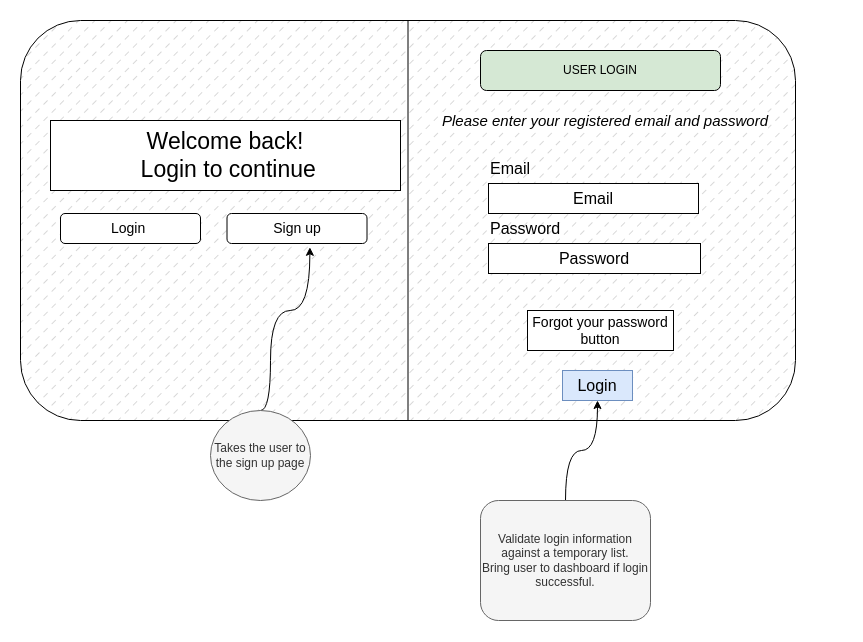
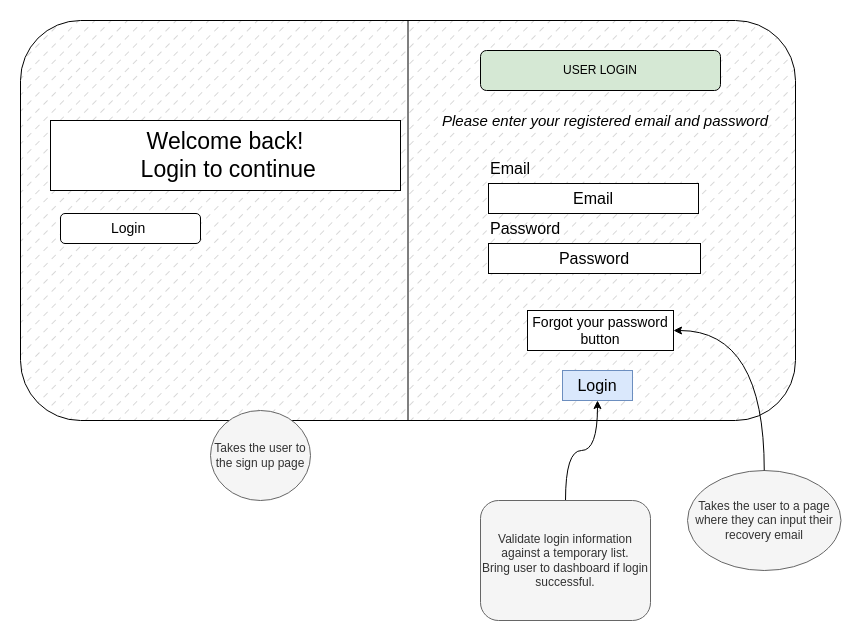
node "Sign up": removed
edge "Takes the user to the sign up page" -> "Sign up": removed
edge "Takes the user to a page where they can input their recovery email" -> "Forgot your password button": added
node "Takes the user to a page where they can input their recovery email": added
